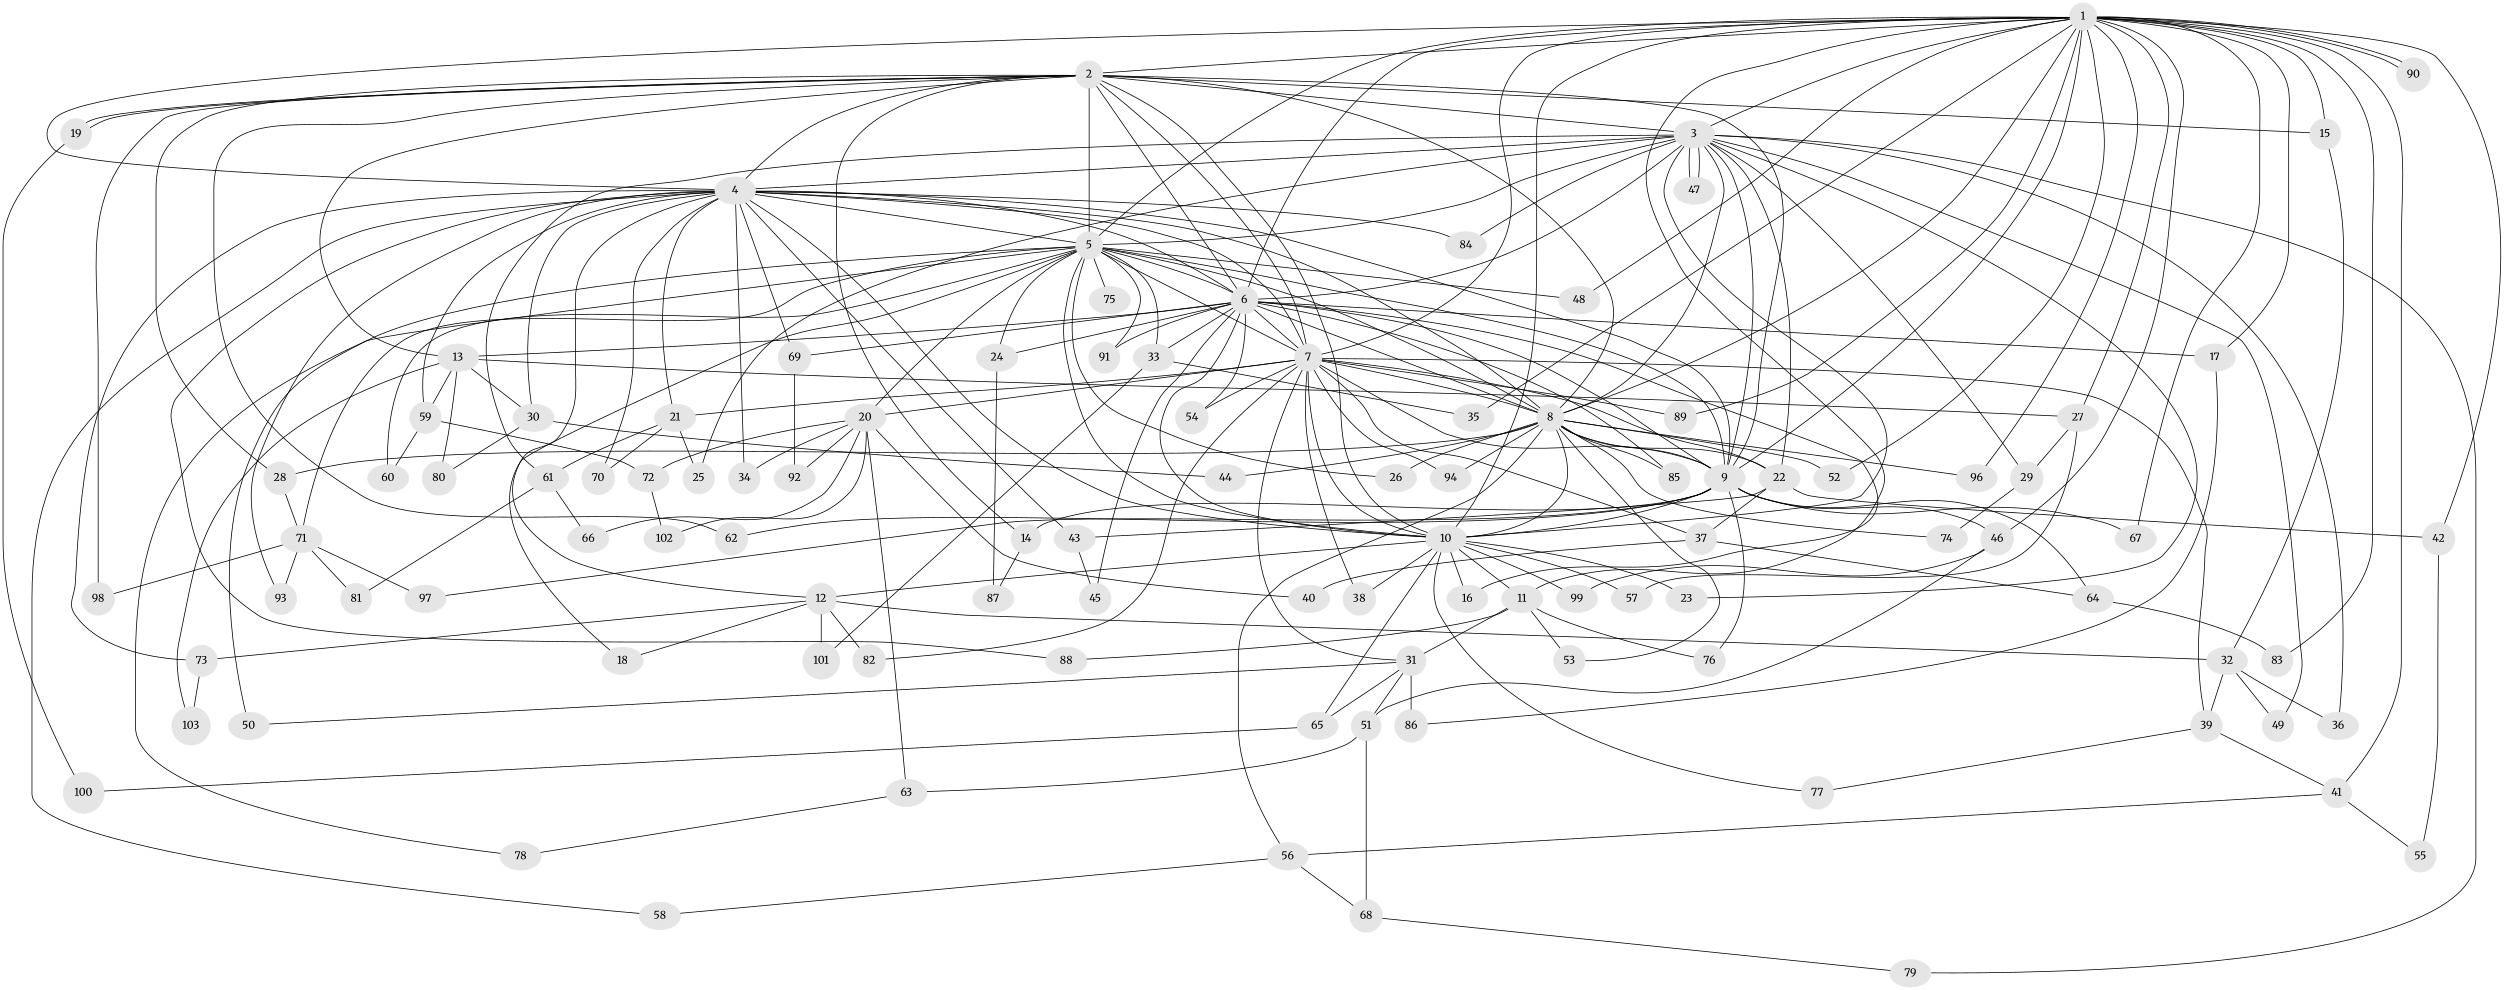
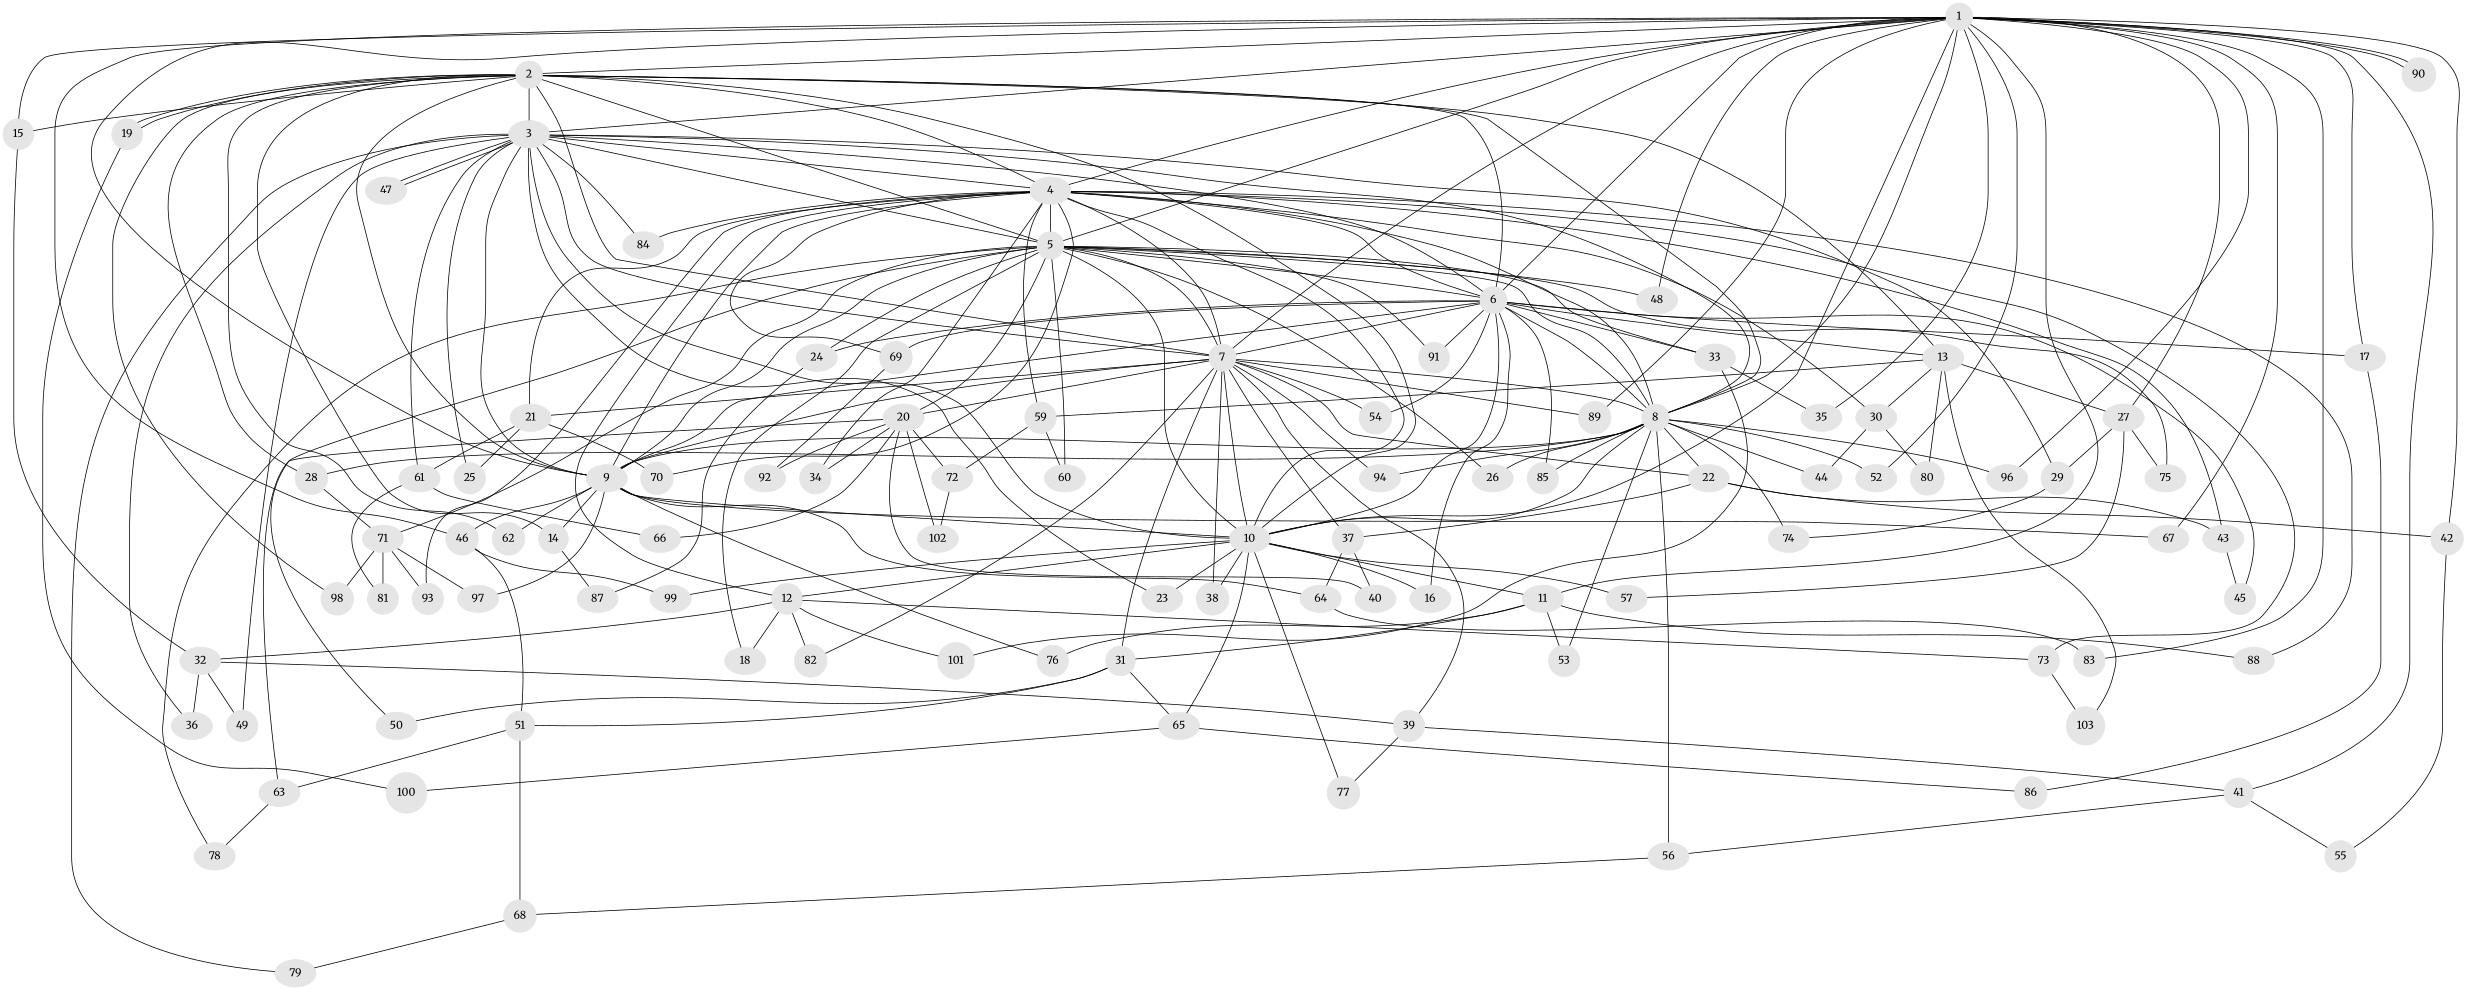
edge "3" -- "22": now "3" -- "7"
edge "27" -- "75": added
edge "31" -- "86": now "65" -- "86"
node "58": removed
